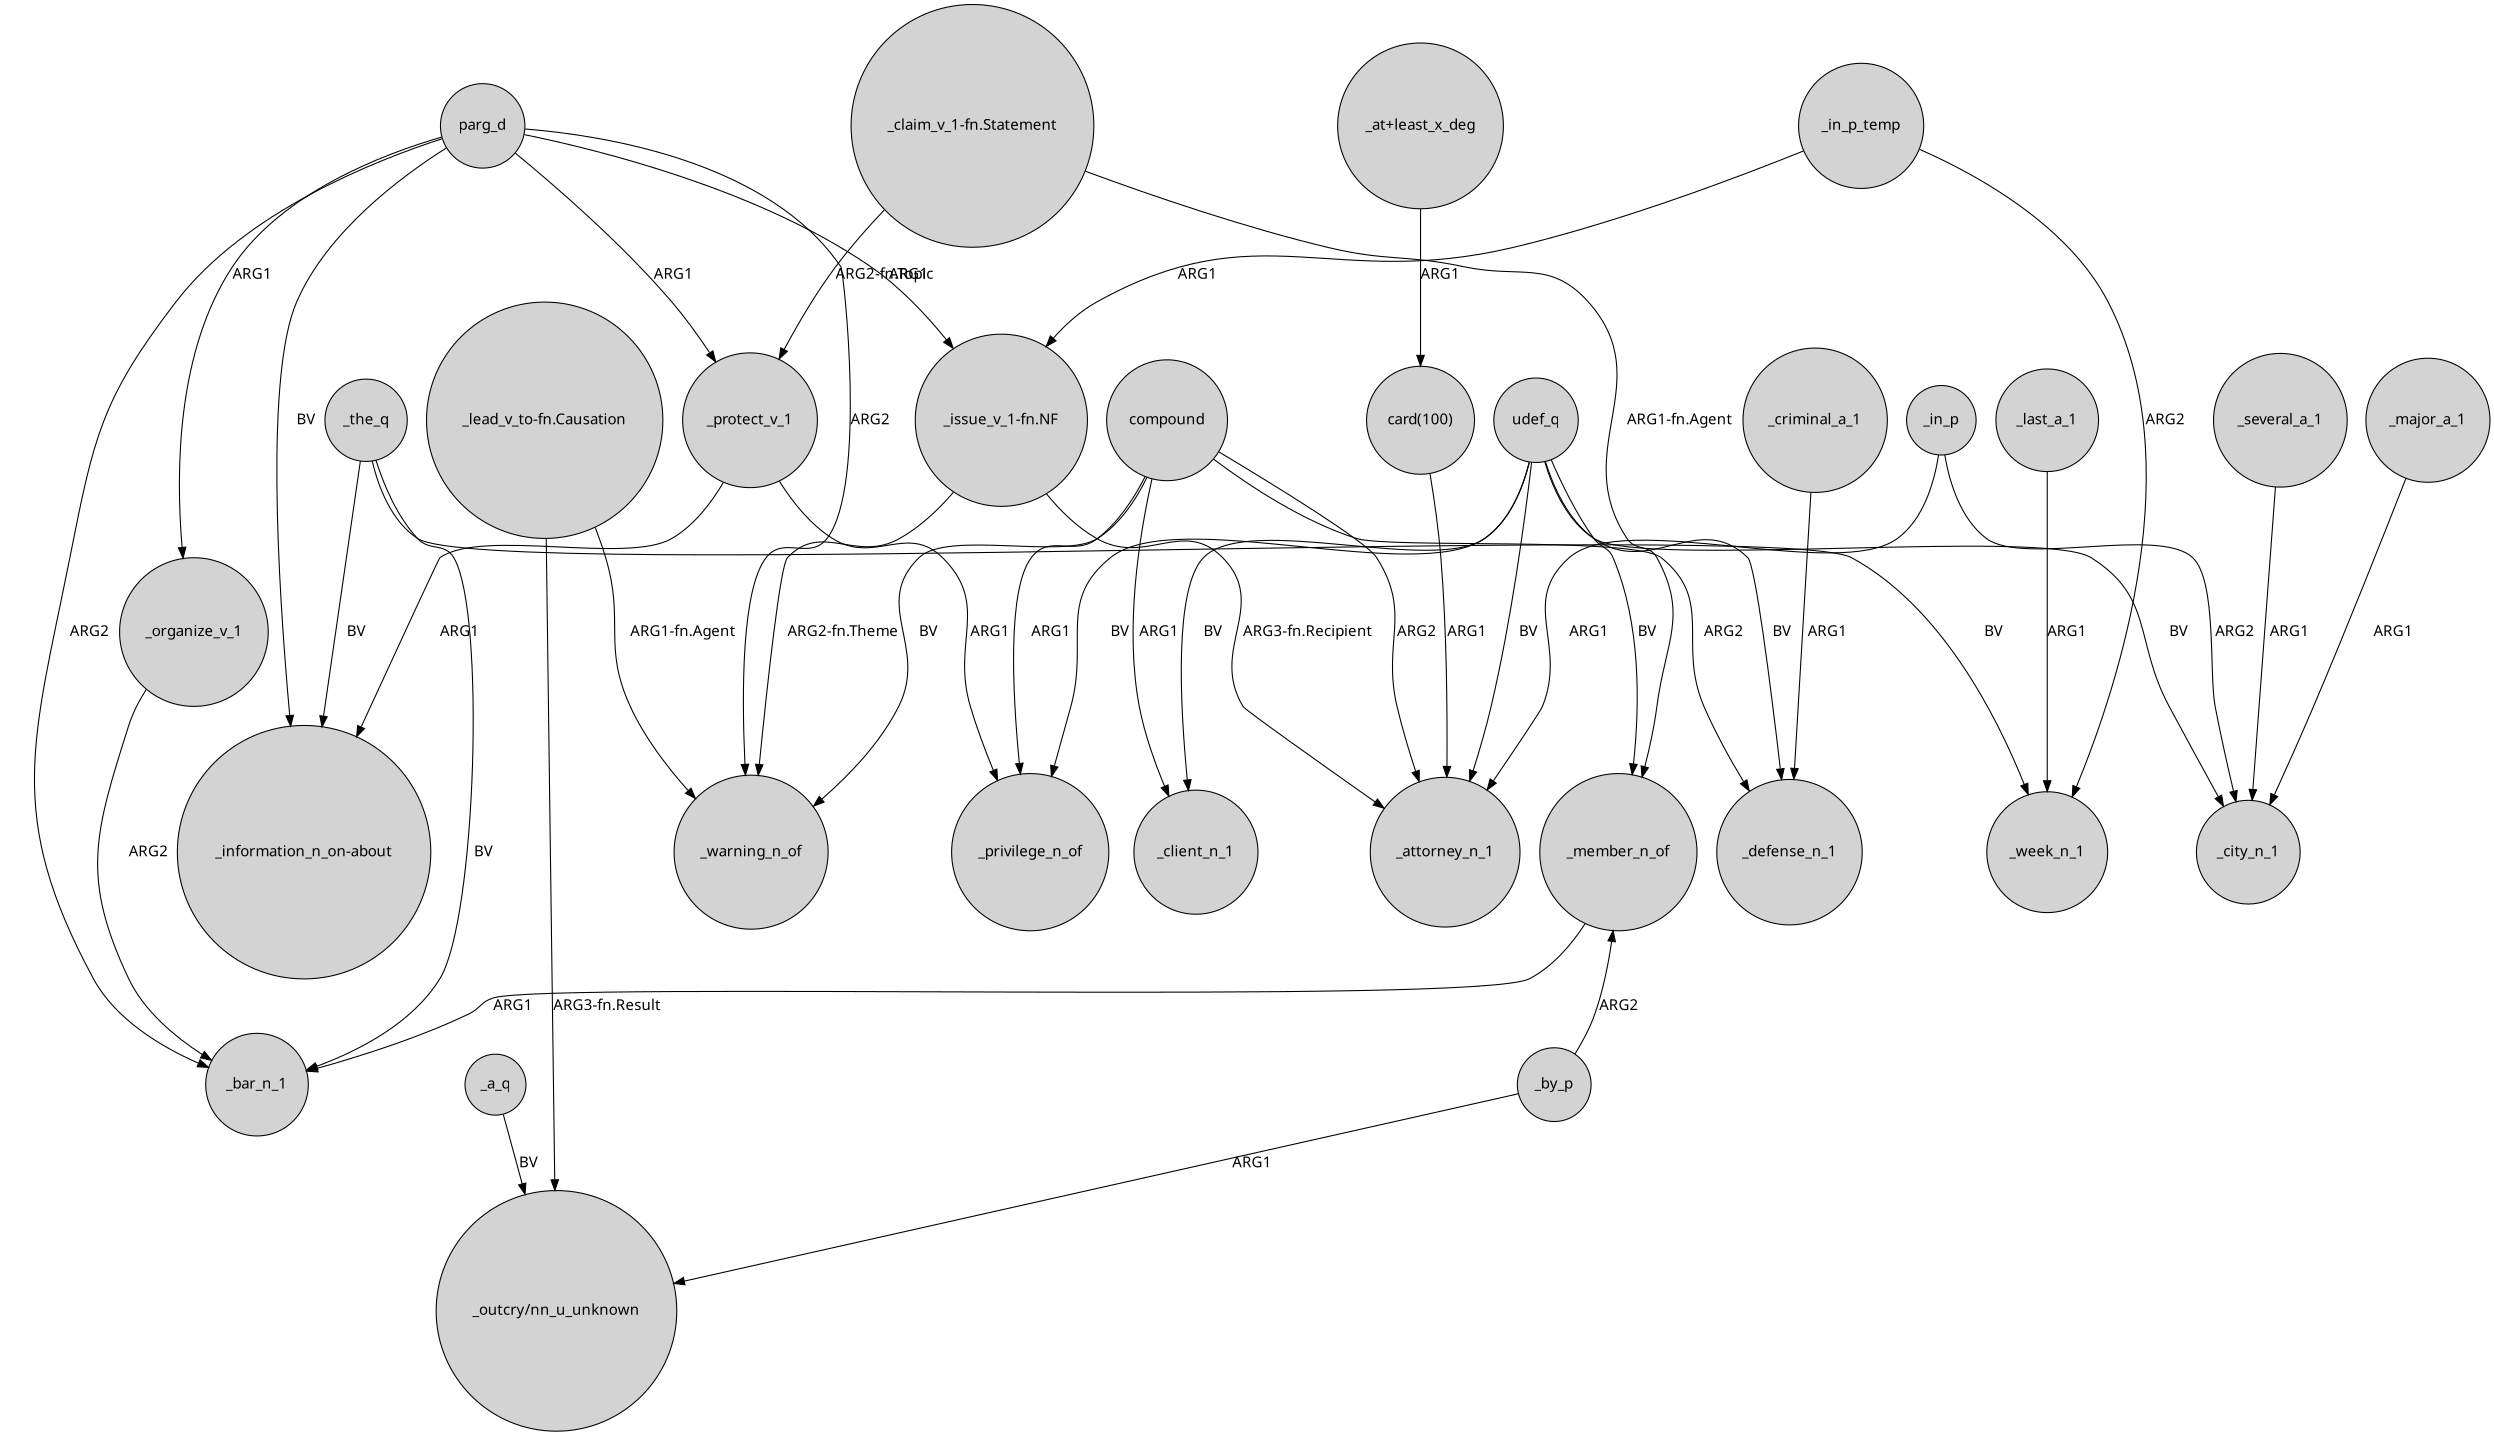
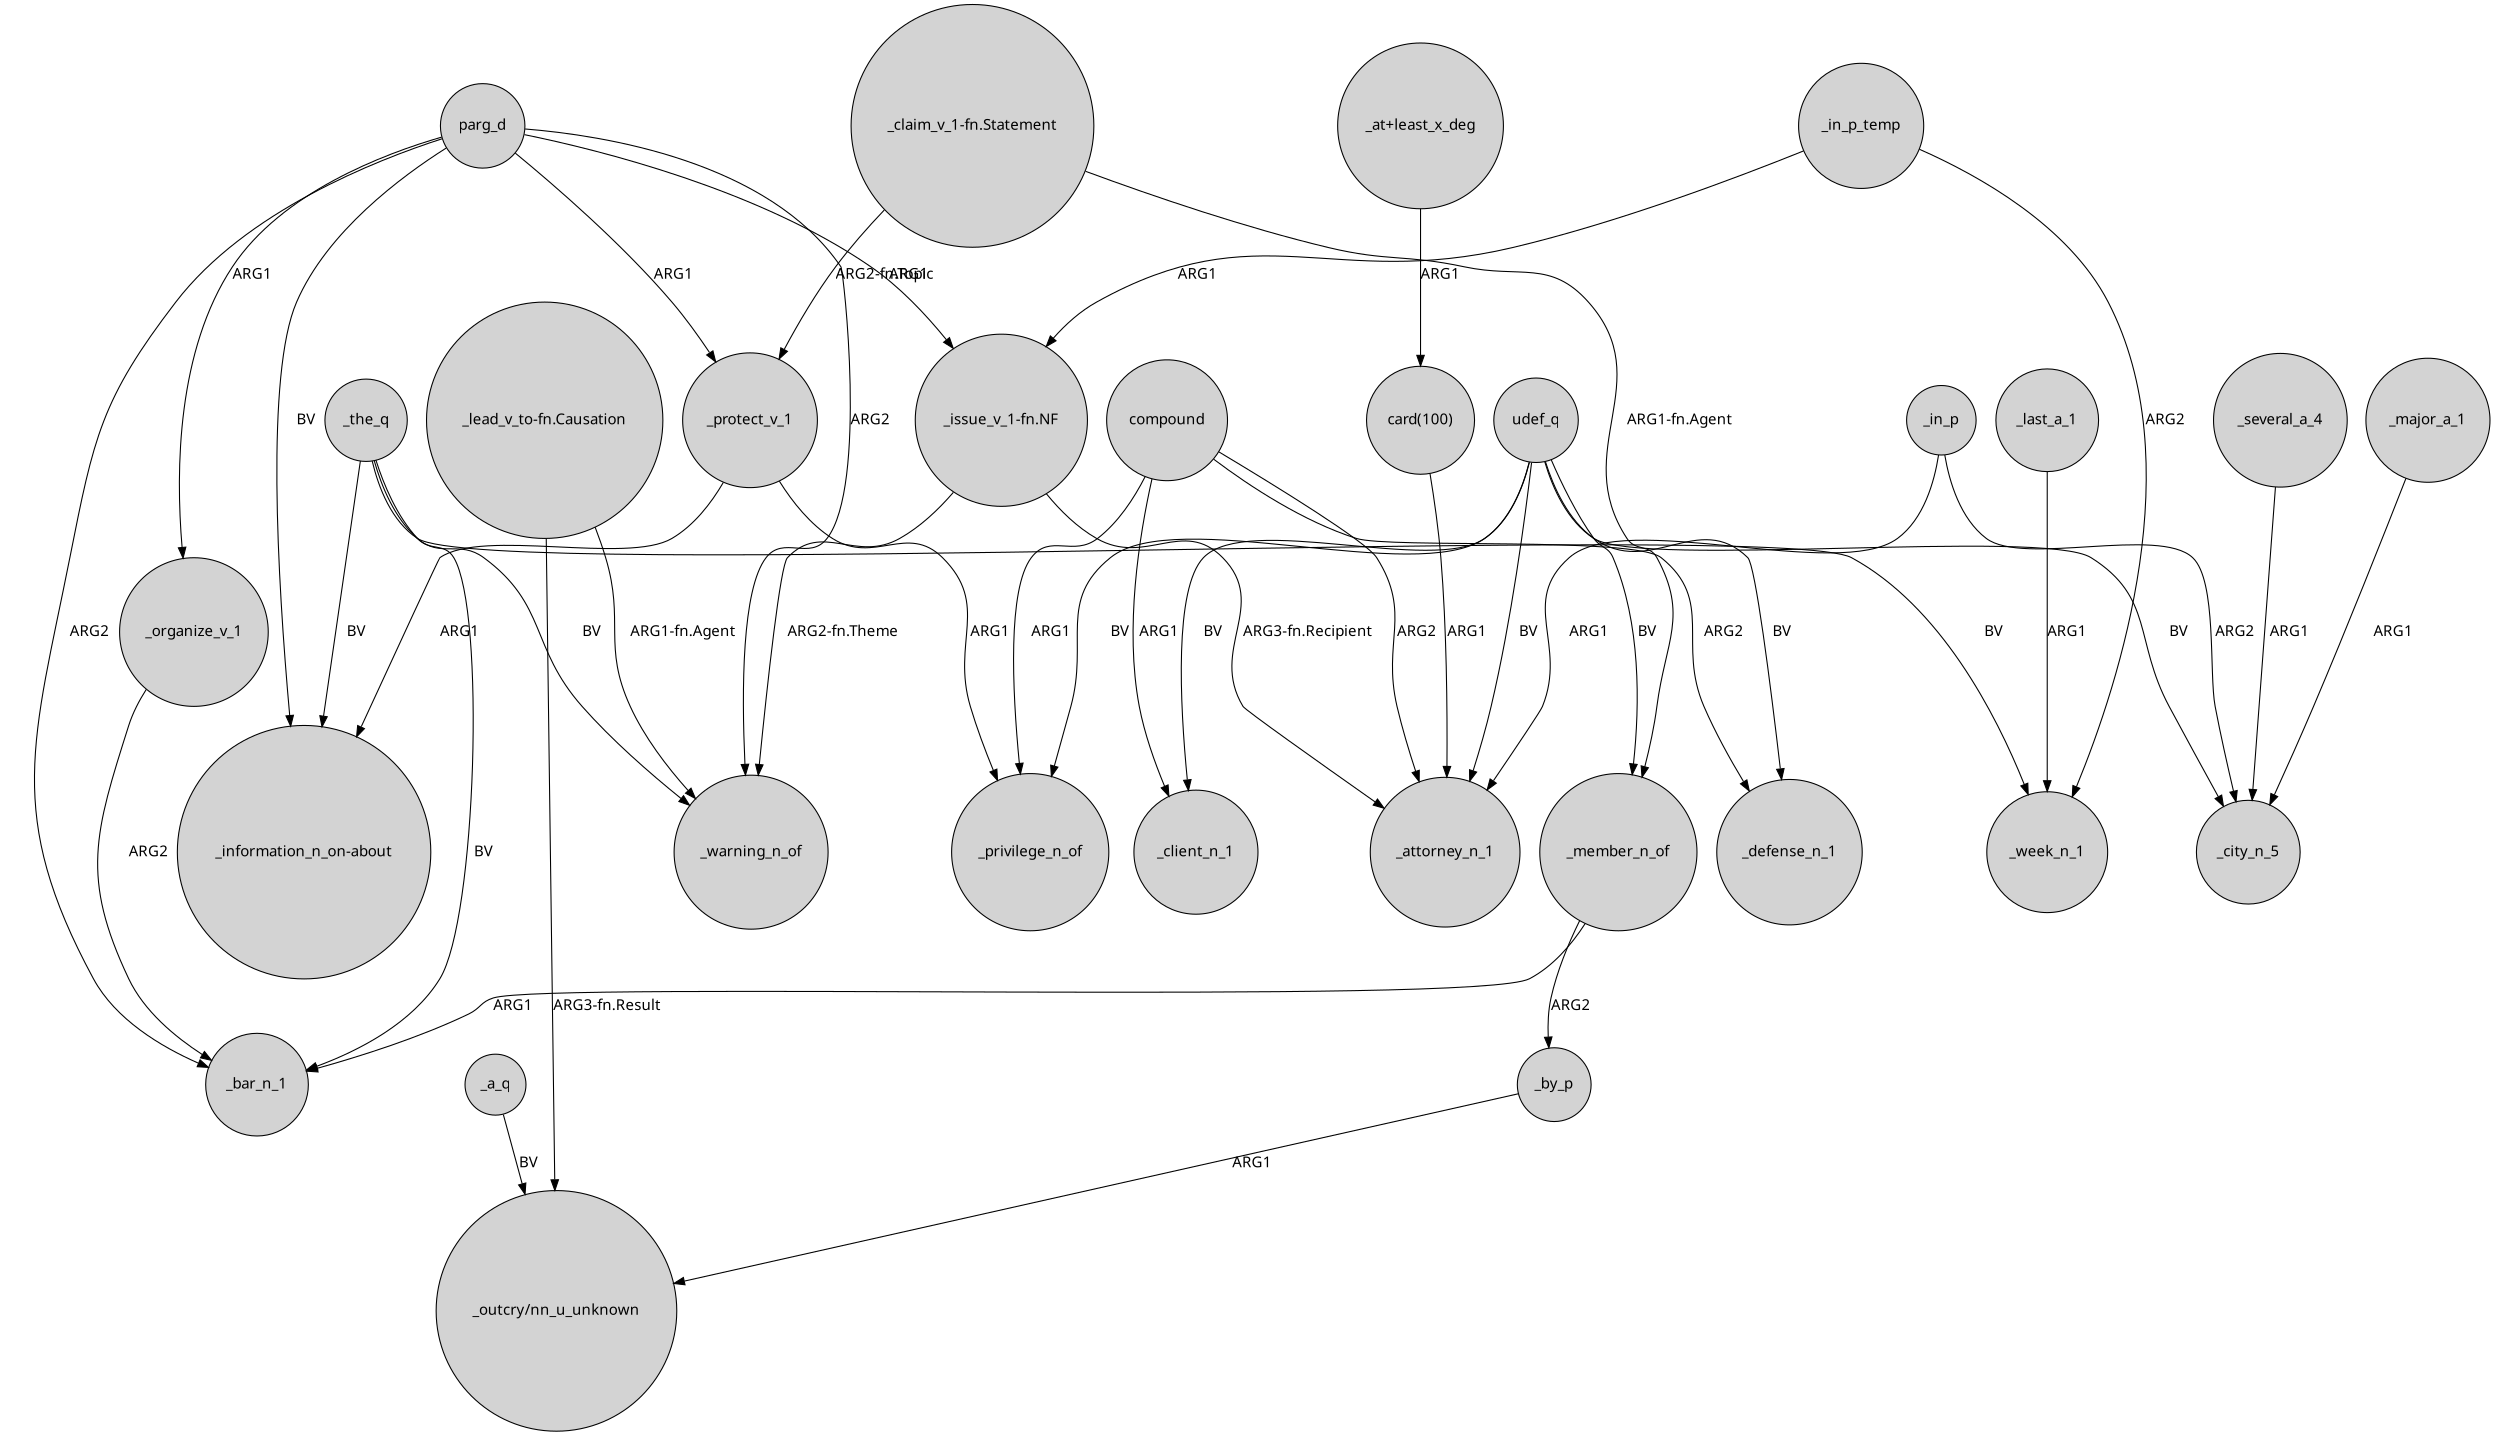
node "_criminal_a_1": removed
node "_several_a_1": label "_several_a_1" -> "_several_a_4"
edge "compound" -> "_warning_n_of": now "_the_q" -> "_warning_n_of"
node "_city_n_1": label "_city_n_1" -> "_city_n_5"
edge "_by_p" -> "_member_n_of": reversed
